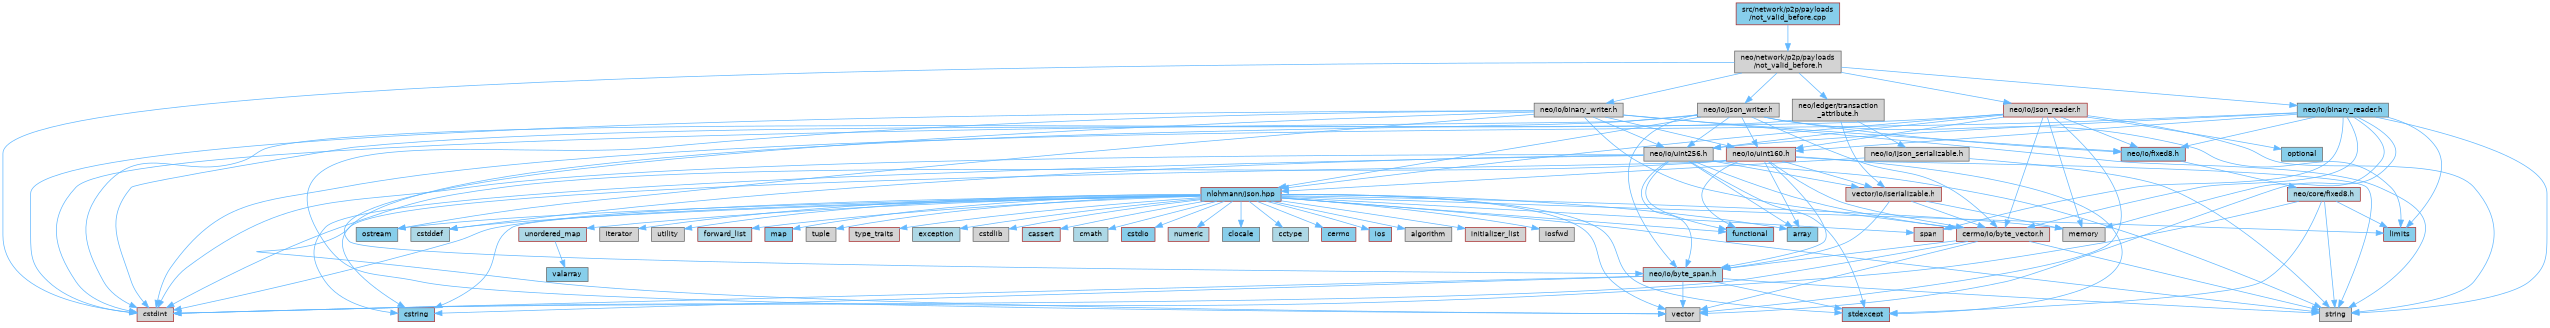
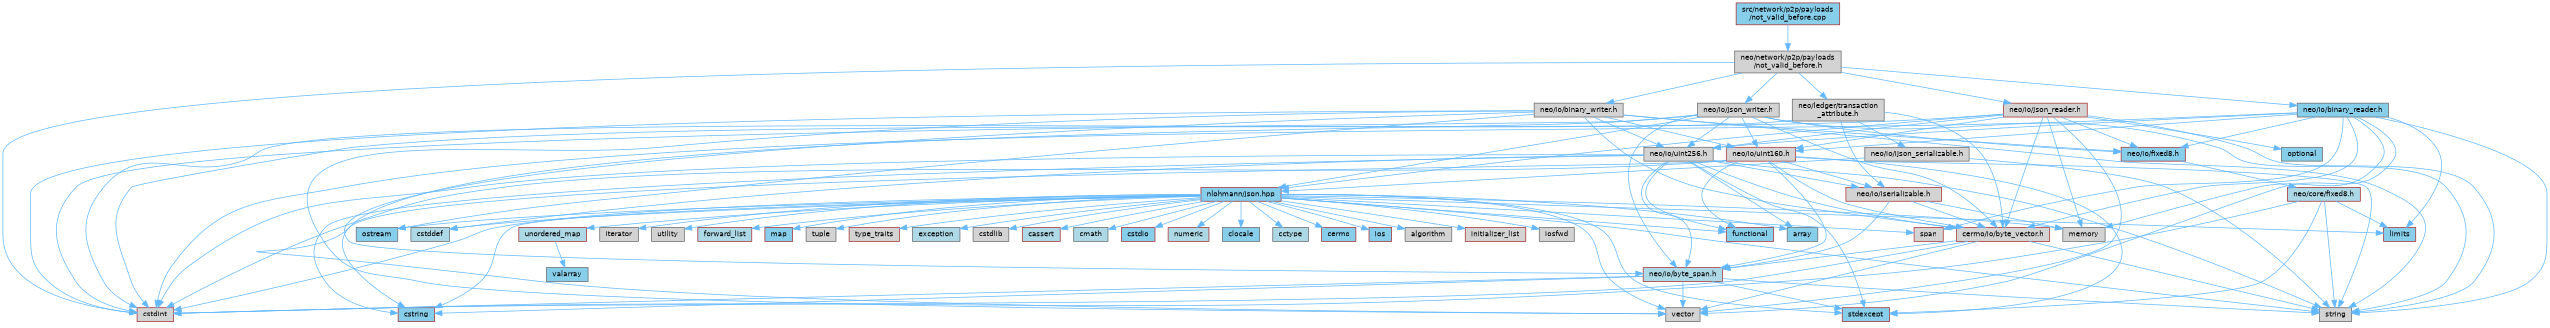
edge "neo/io/json_writer.h" -> "limits": now "neo/io/json_writer.h" -> "string"
edge "neo/ledger/transaction _attribute.h" -> "cerrno/io/byte_vector.h": added
edge "neo/io/uint160.h" -> "array": removed
node "vector/io/iserializable.h": label "vector/io/iserializable.h" -> "neo/io/iserializable.h"
